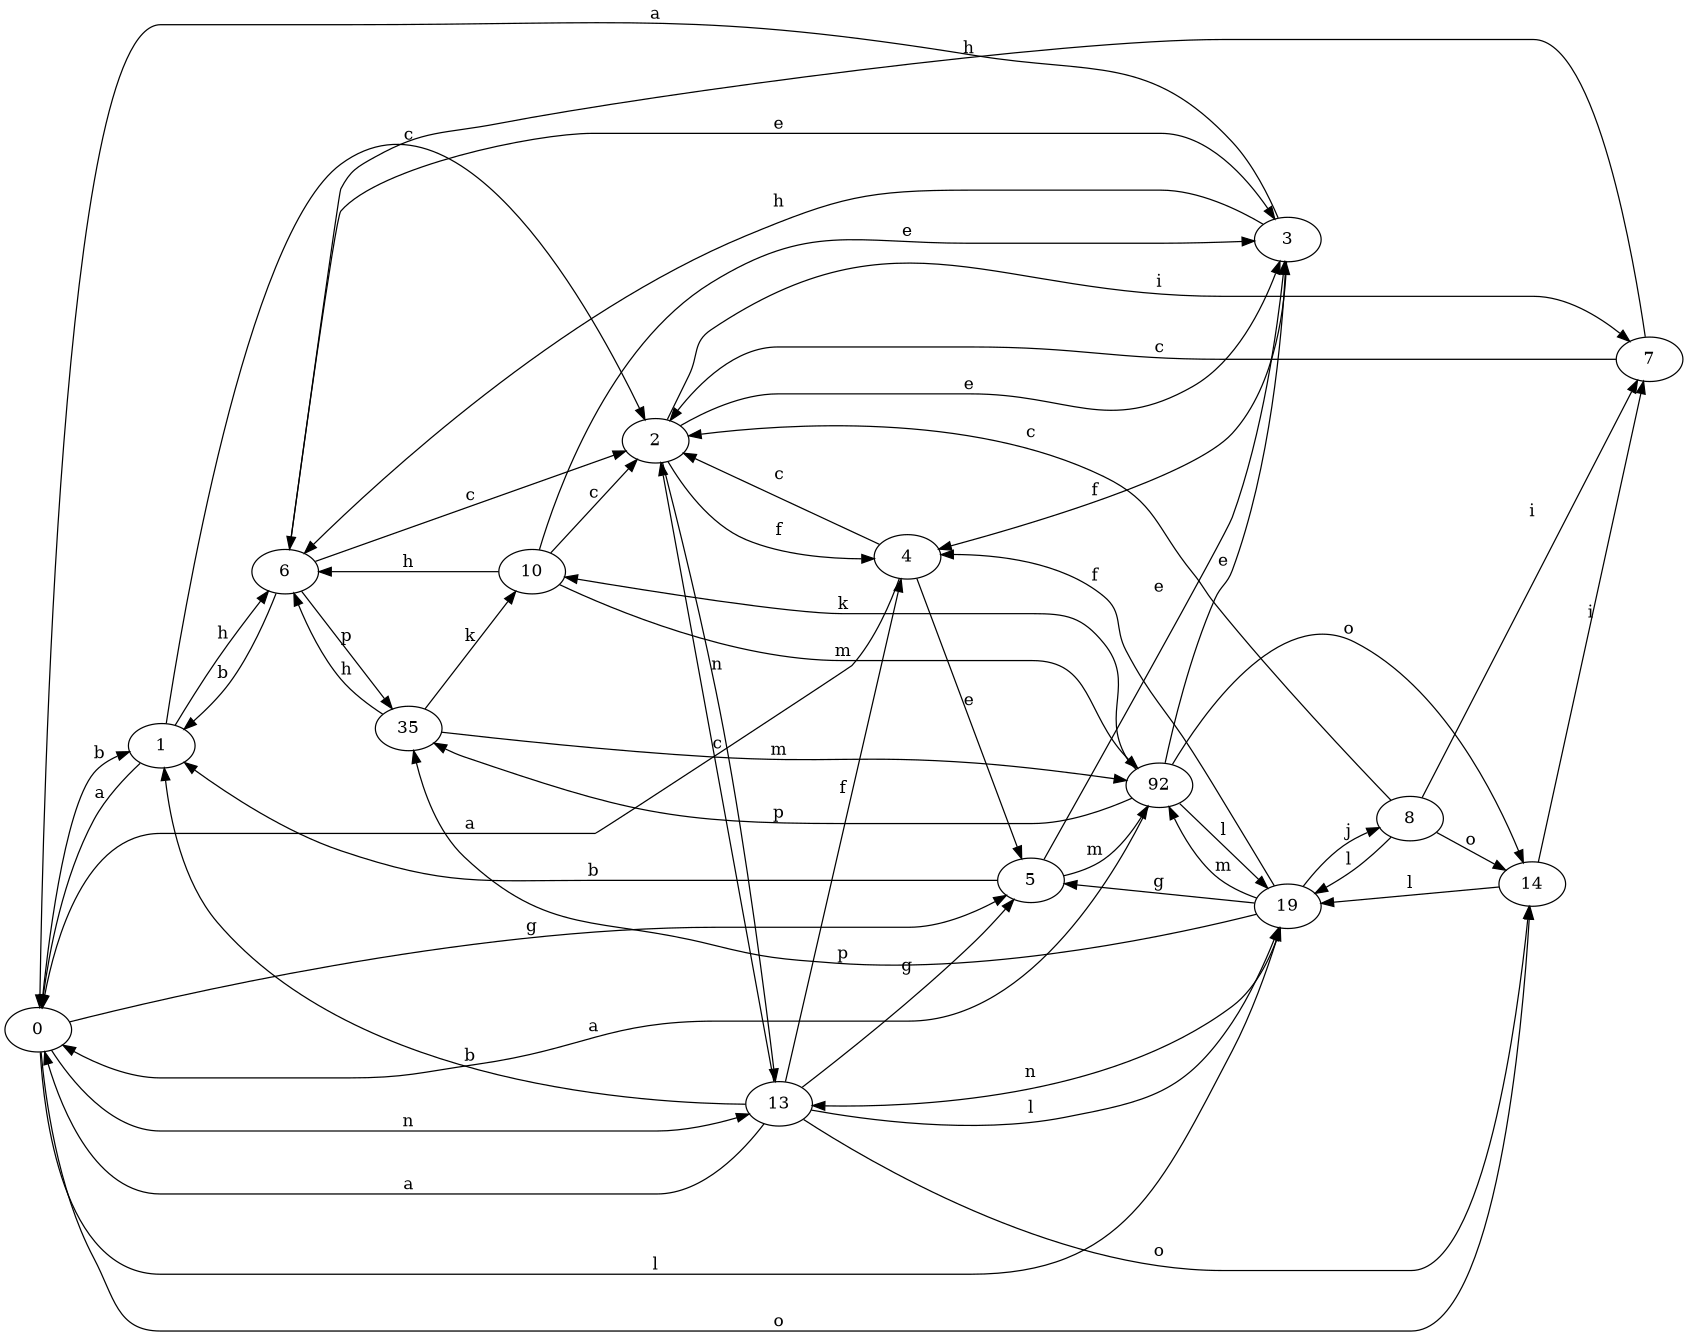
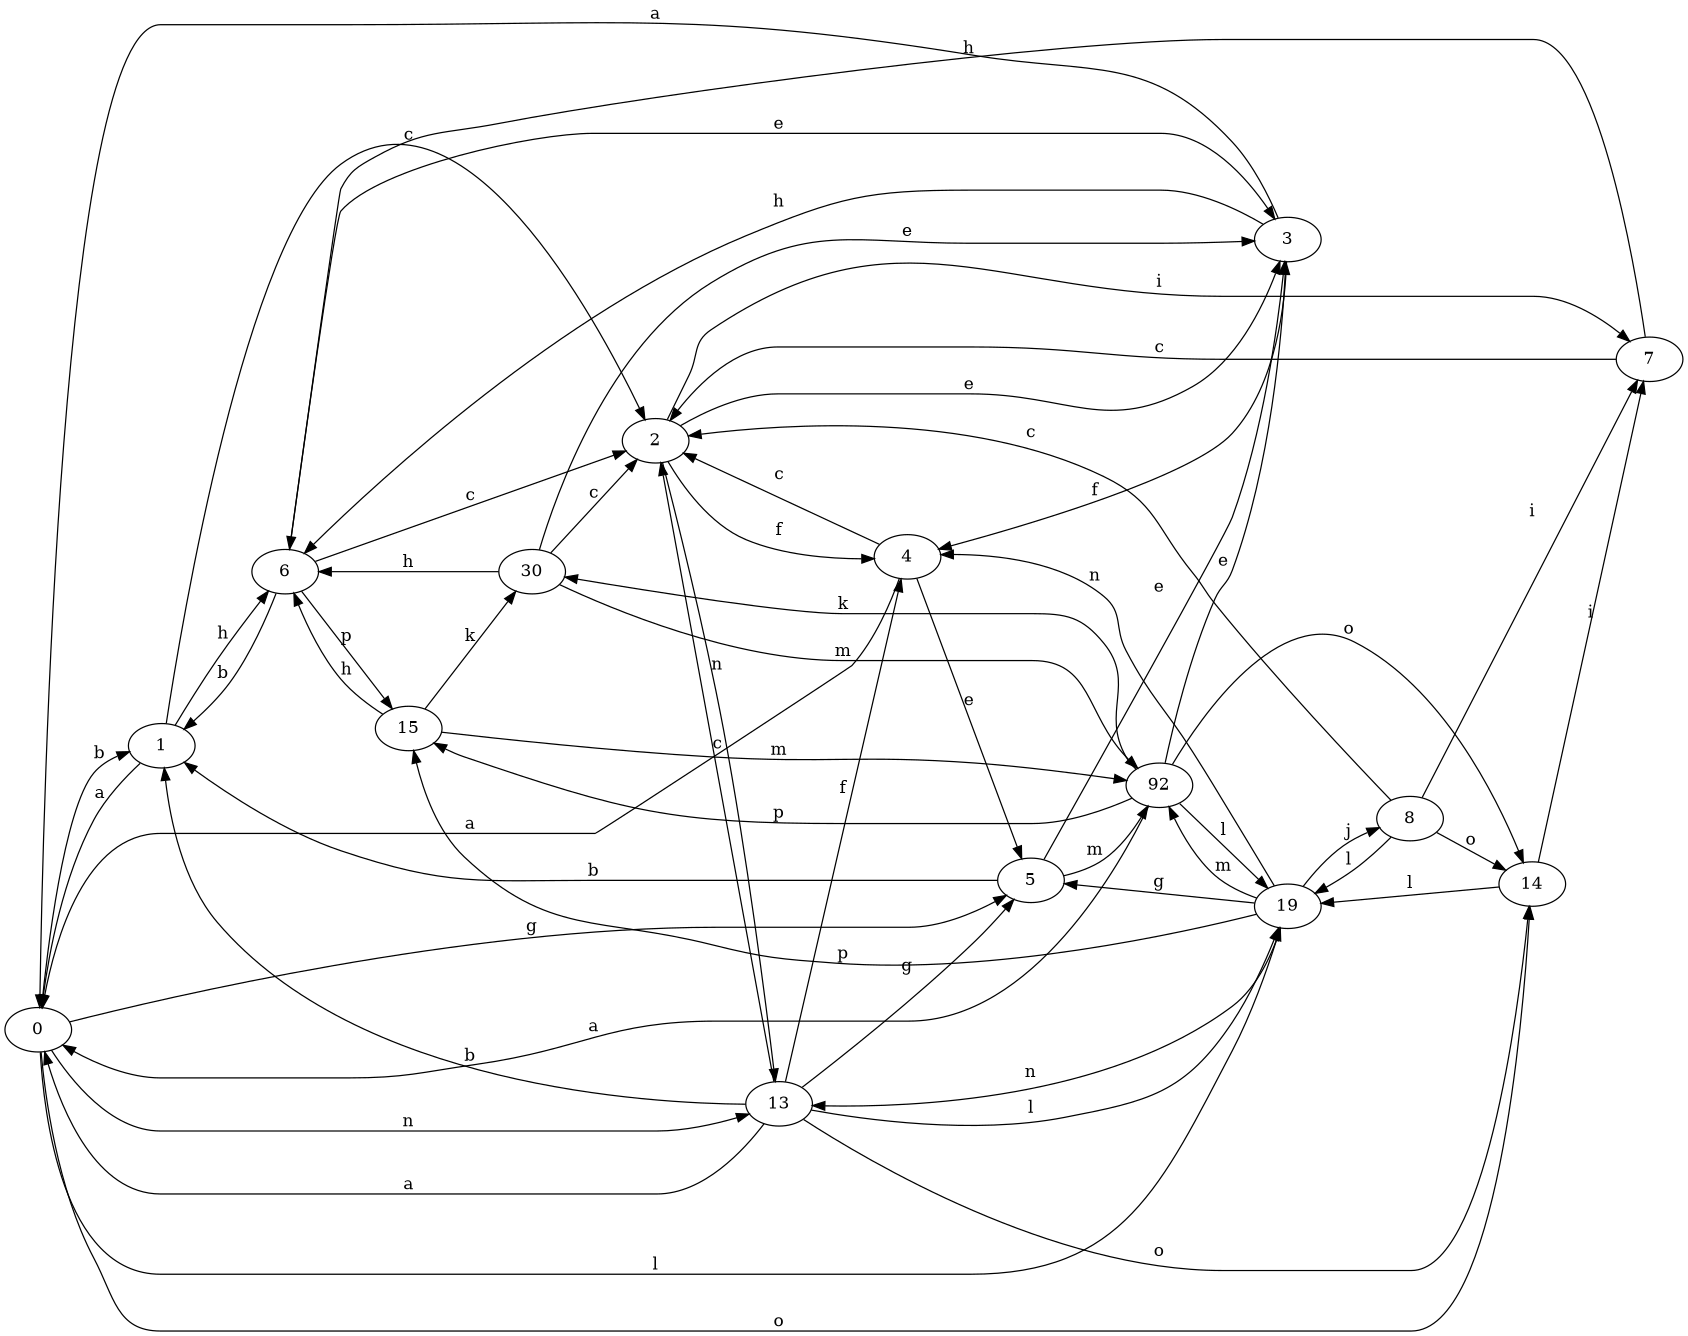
node "10": label "10" -> "30"
edge "19" -> "4": label "f" -> "n"
node "35": label "35" -> "15"
